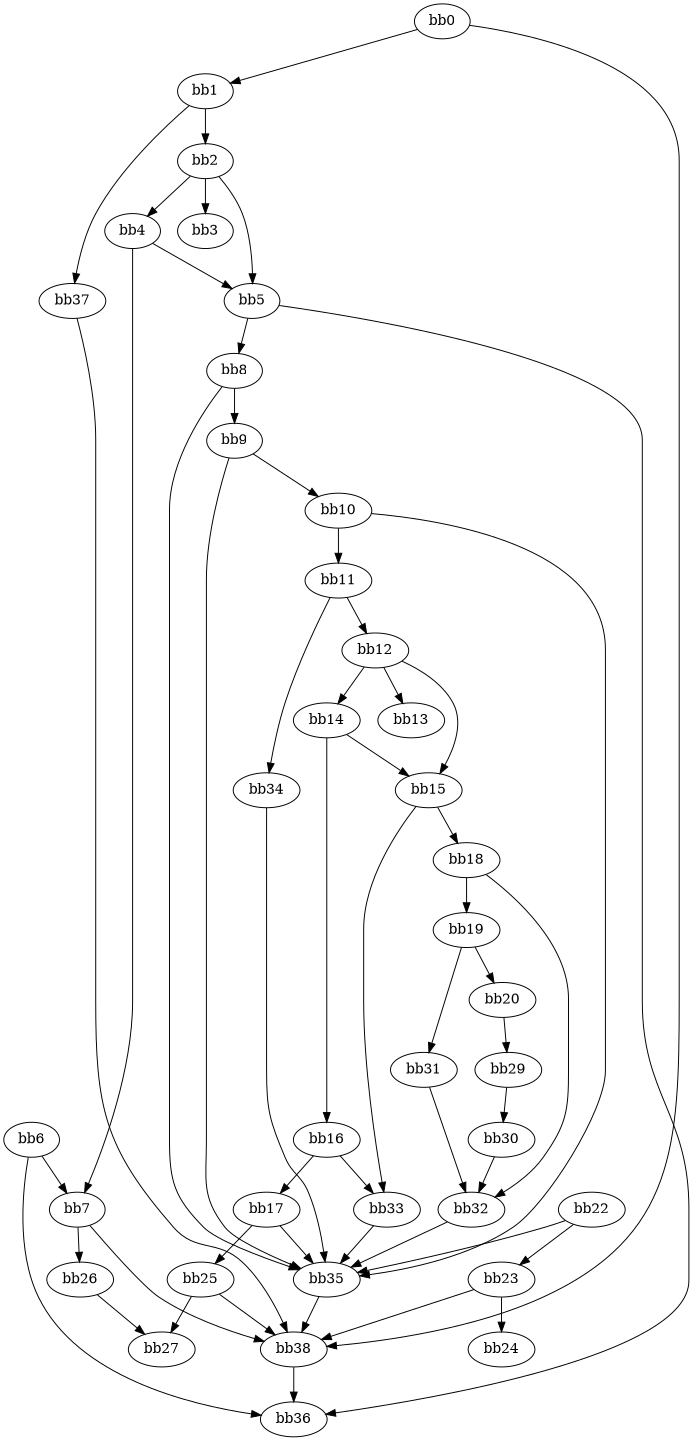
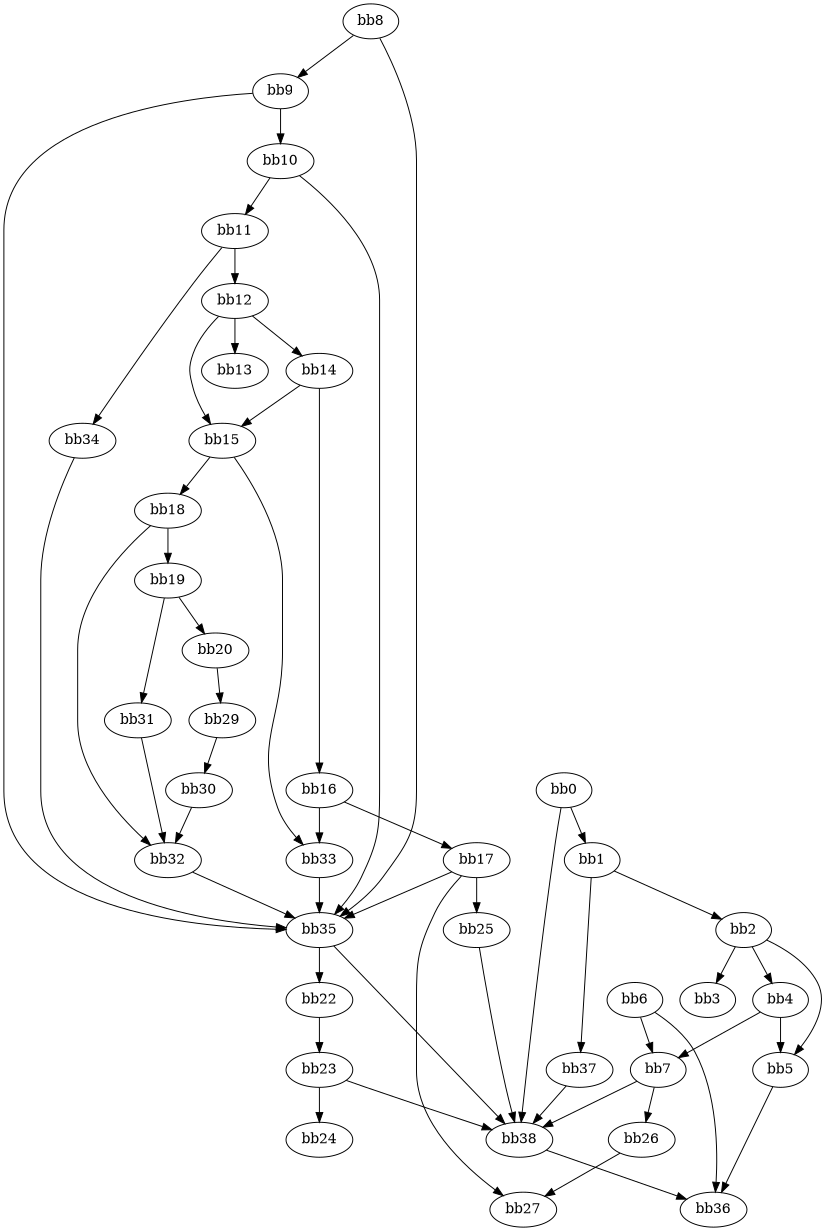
edge "bb5" -> "bb8": removed
edge "bb22" -> "bb35": reversed
edge "bb25" -> "bb27": now "bb17" -> "bb27"
